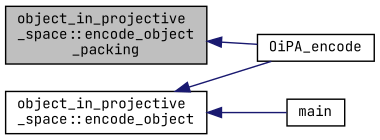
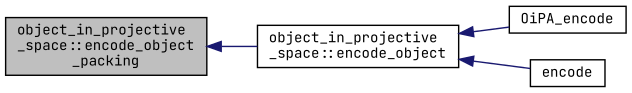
edge "OiPA_encode" -> "object_in_projective _space::encode_object _packing": now "object_in_projective _space::encode_object" -> "object_in_projective _space::encode_object _packing"
node "main": label "main" -> "encode"
